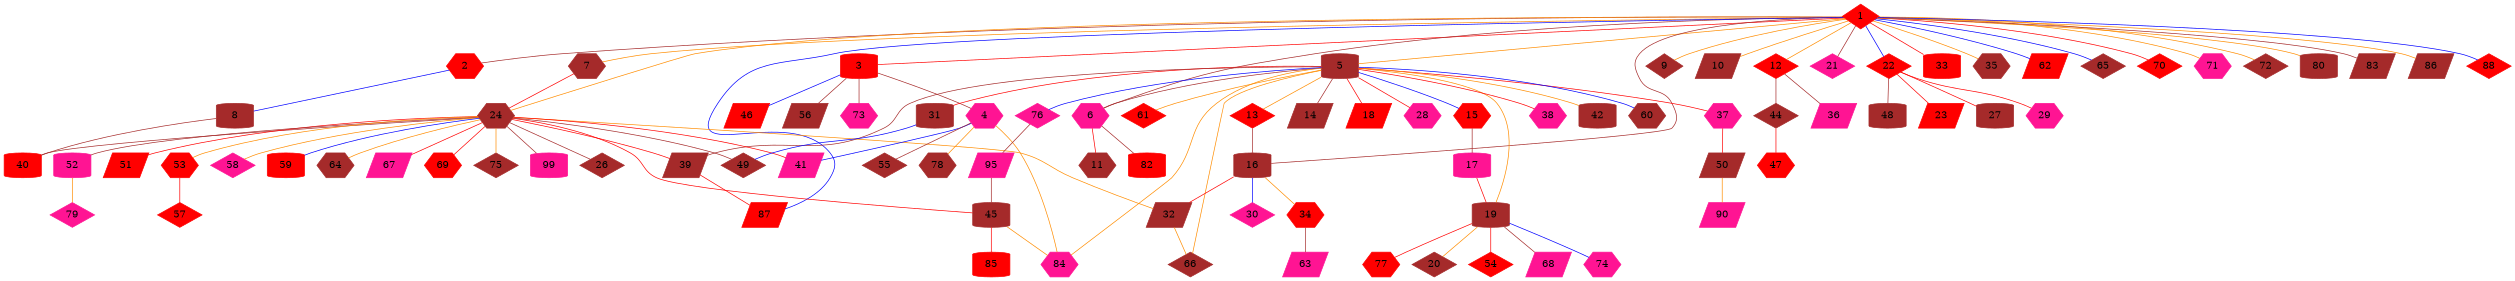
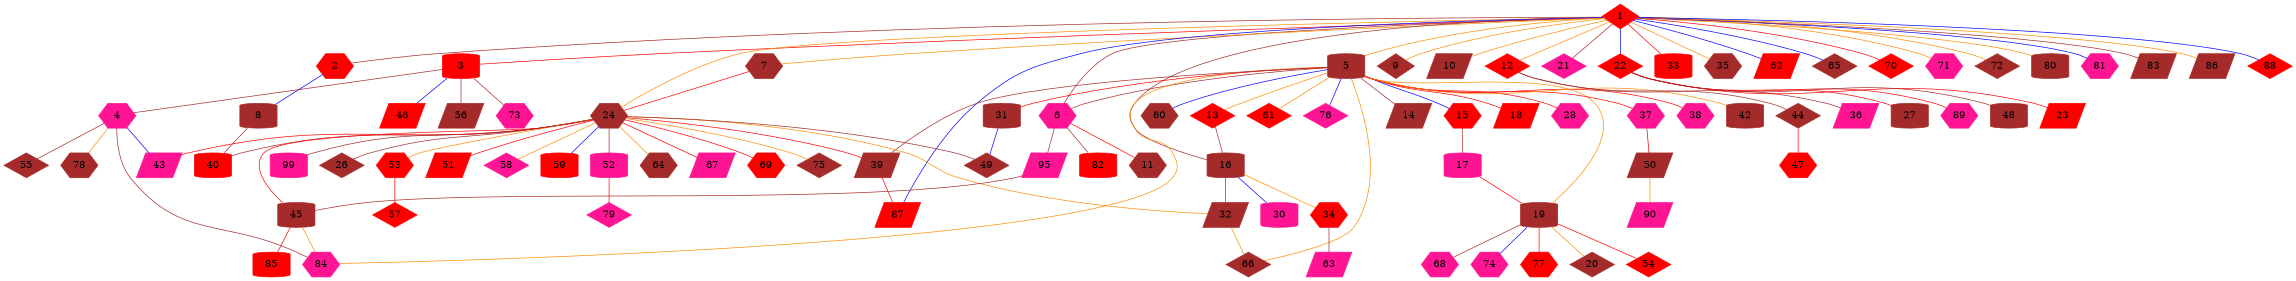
node "81": added
node "29": label "29" -> "89"
edge "76" -- "95": now "6" -- "95"
node "41": label "41" -> "43"
edge "4" -- "84": color darkorange -> brown
edge "52" -- "79": color darkorange -> red
node "30": shape diamond -> cylinder
node "68": shape parallelogram -> hexagon
